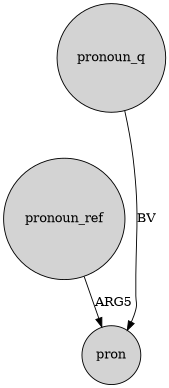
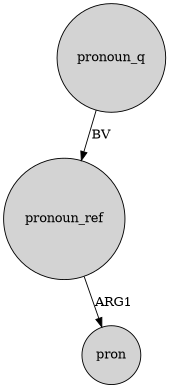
edge "pronoun_q" -> "pron": now "pronoun_q" -> "pronoun_ref"
edge "pronoun_ref" -> "pron": label "ARG5" -> "ARG1"
